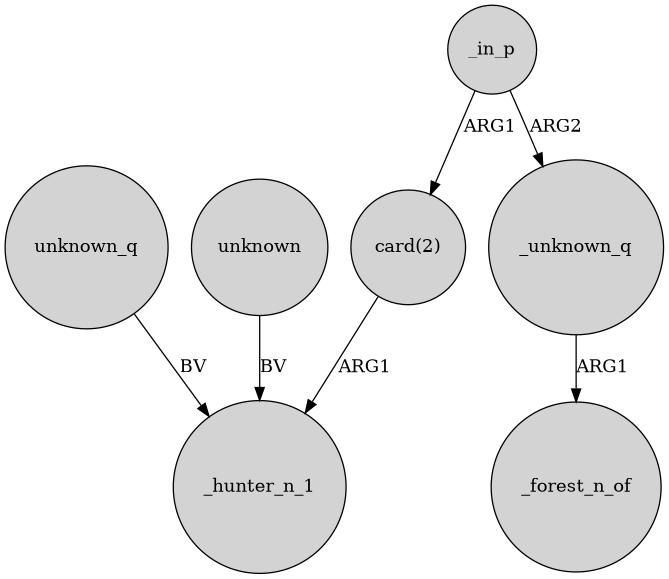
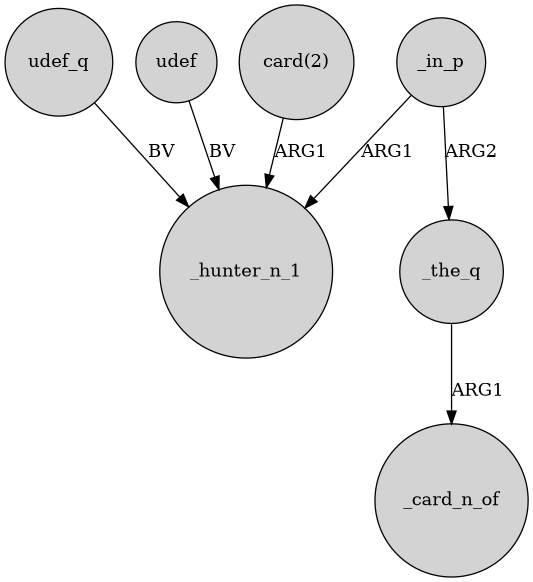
edge "_in_p" -> "card(2)": now "_in_p" -> "_hunter_n_1"
node "unknown_q": label "unknown_q" -> "udef_q"
node "unknown": label "unknown" -> "udef"
node "_unknown_q": label "_unknown_q" -> "_the_q"
node "_forest_n_of": label "_forest_n_of" -> "_card_n_of"
